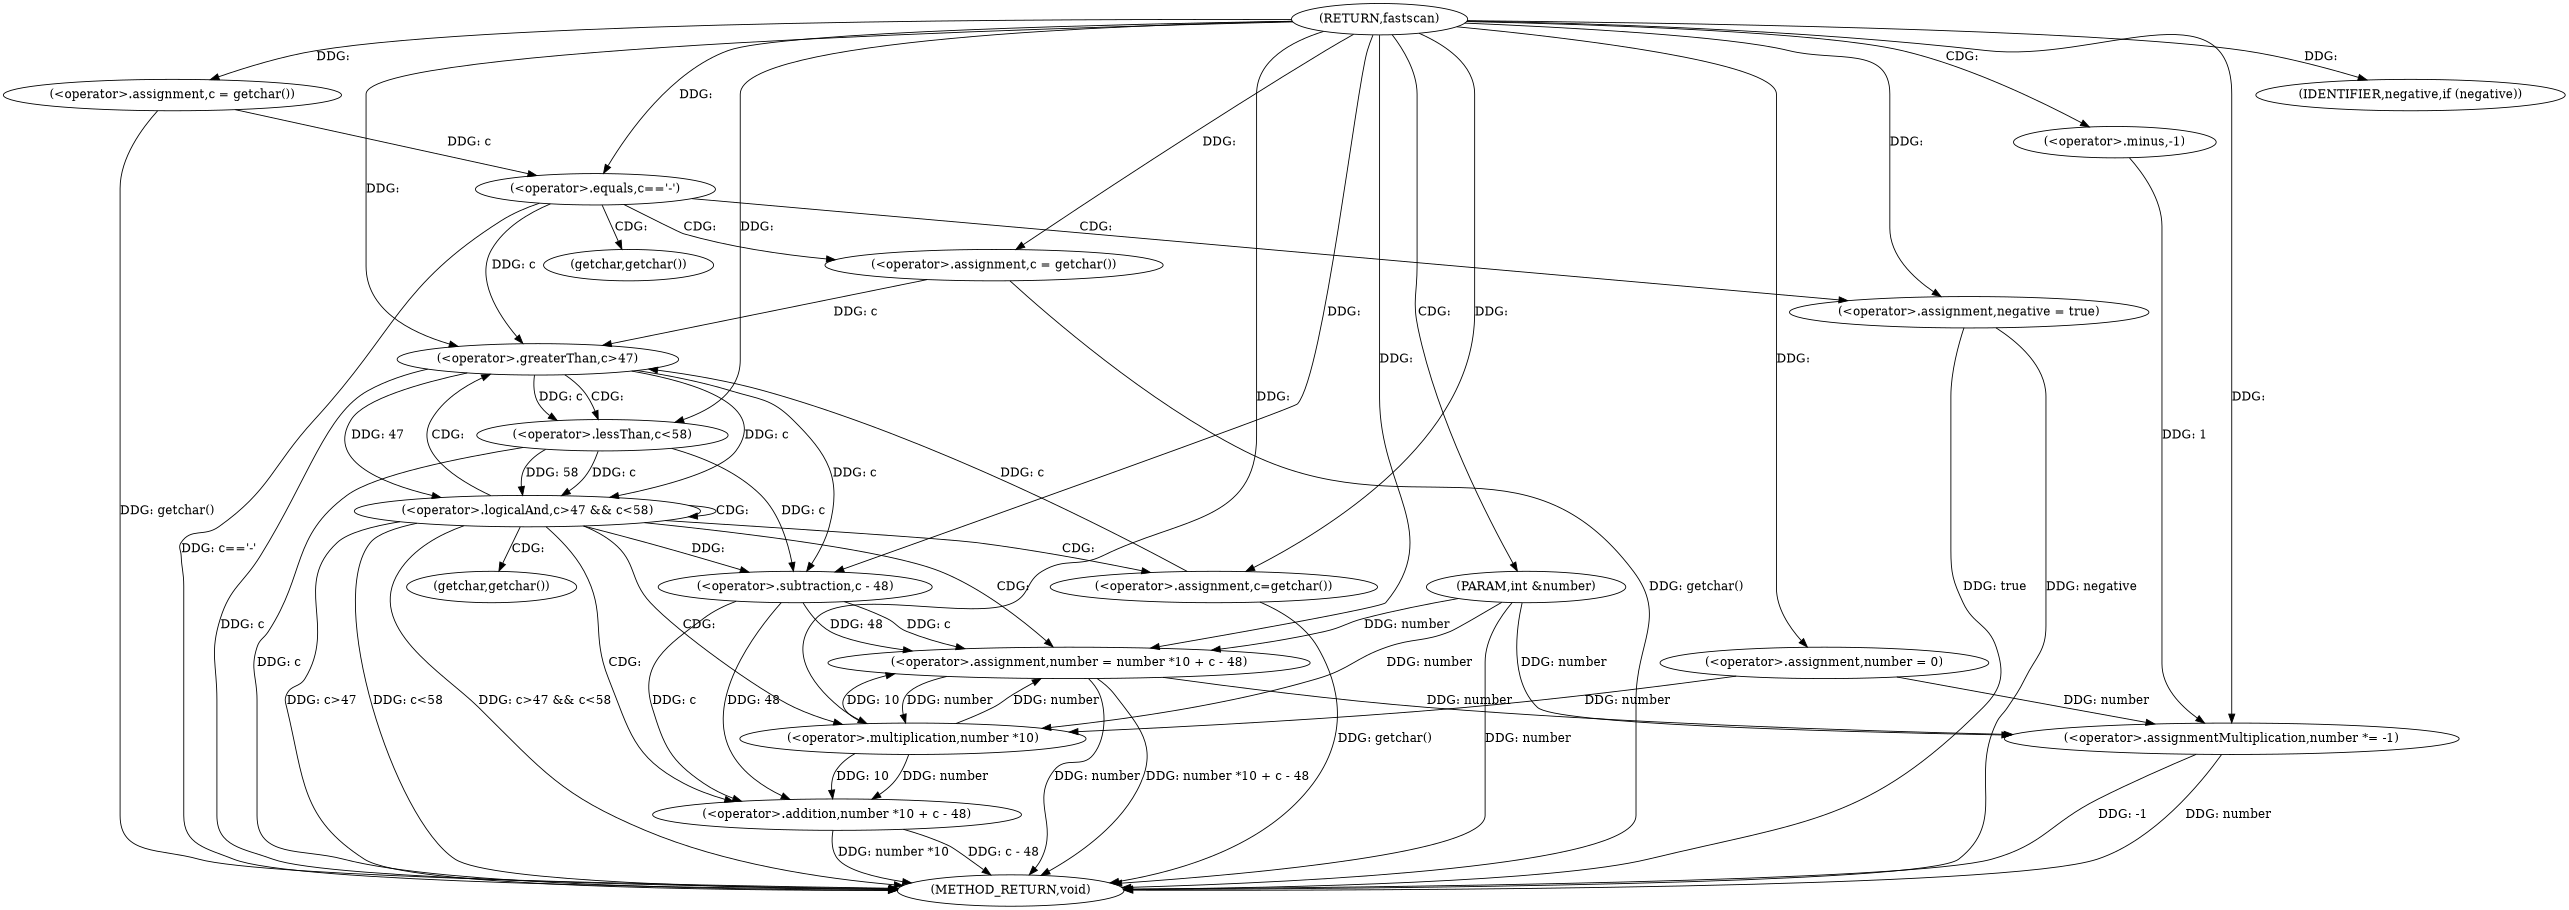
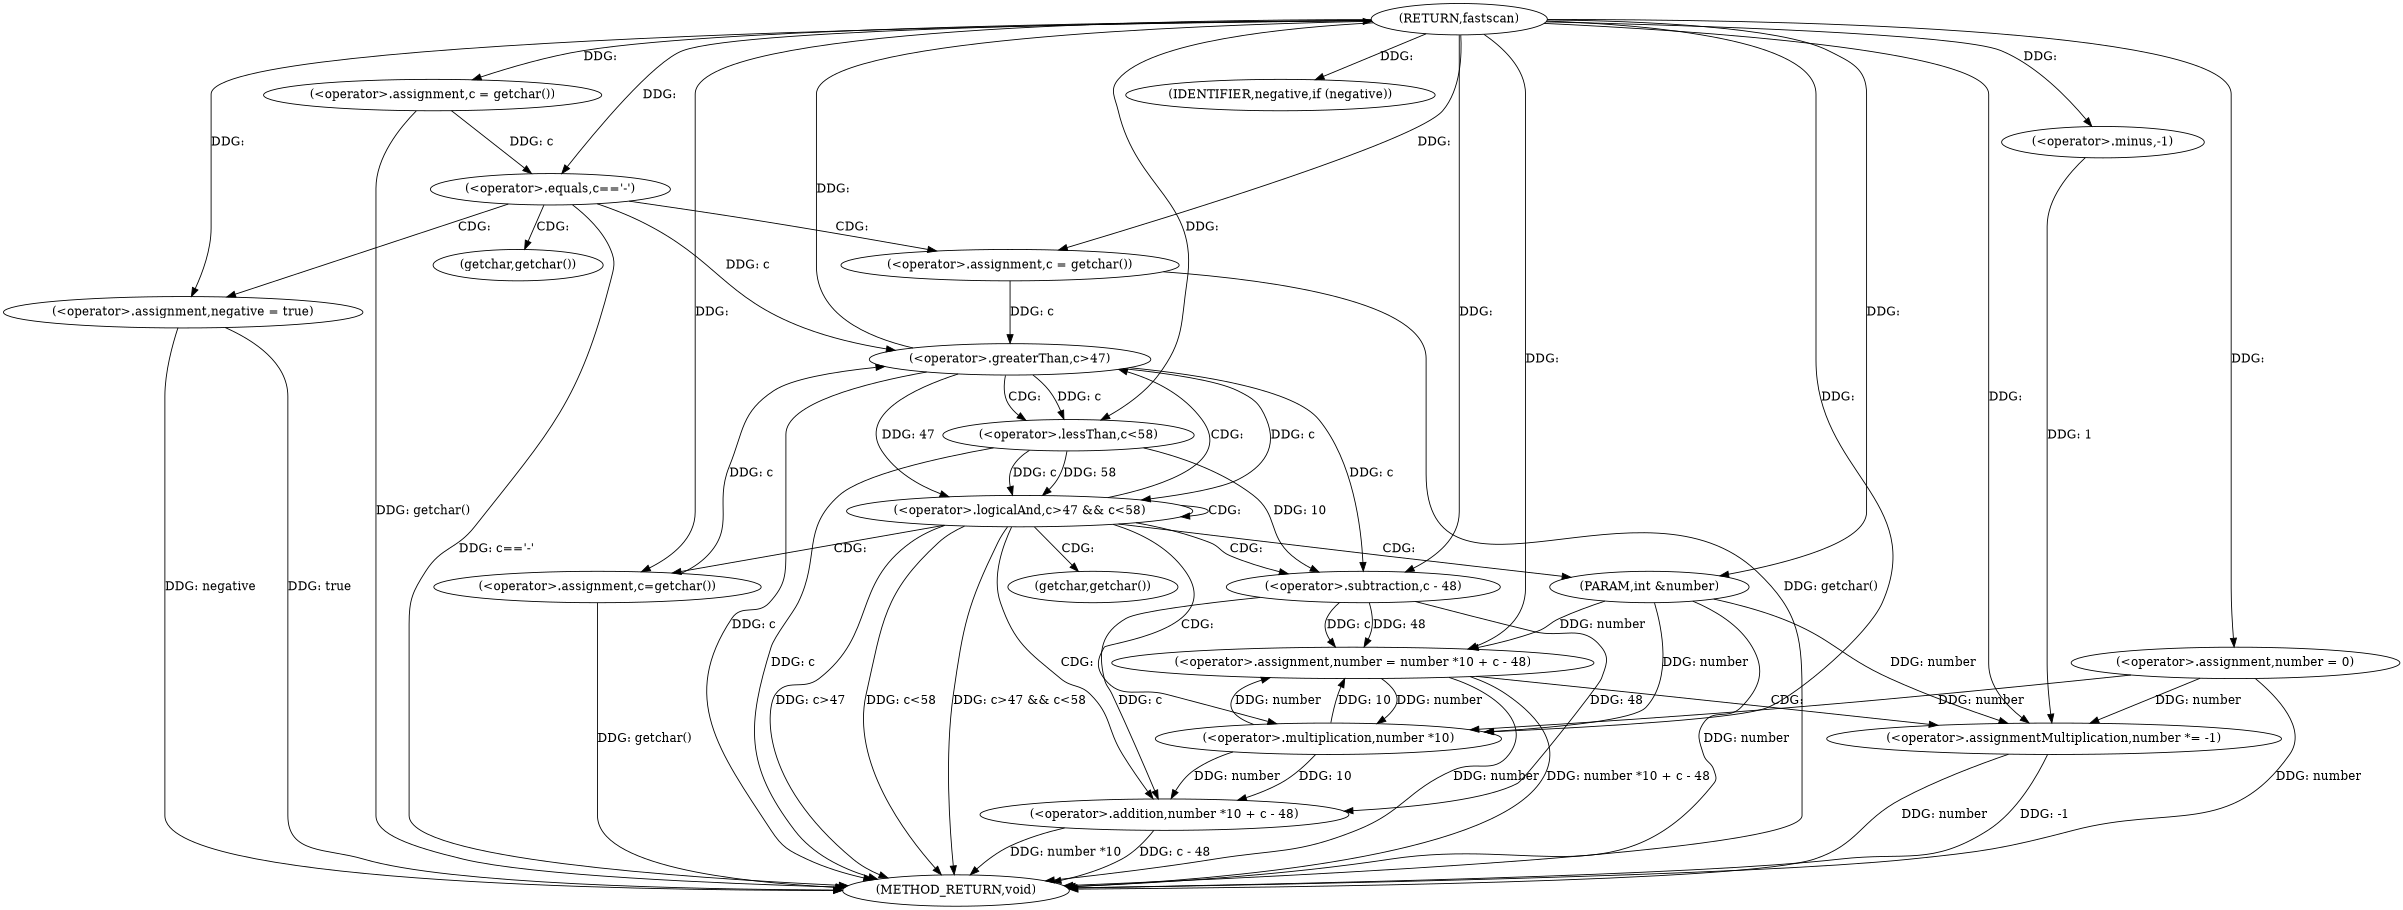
edge "(RETURN,fastscan)" -> "(<operator>.greaterThan,c>47)": reversed
edge "(RETURN,fastscan)" -> "(<operator>.minus,-1)": label "CDG: " -> "DDG: "
edge "(RETURN,fastscan)" -> "(PARAM,int &number)": label "CDG: " -> "DDG: "
edge "(<operator>.lessThan,c<58)" -> "(<operator>.subtraction,c - 48)": label "DDG: c" -> "DDG: 10"
edge "(<operator>.logicalAnd,c>47 && c<58)" -> "(<operator>.subtraction,c - 48)": label "DDG: " -> "CDG: "
edge "(<operator>.logicalAnd,c>47 && c<58)" -> "(<operator>.assignment,number = number *10 + c - 48)": now "(<operator>.logicalAnd,c>47 && c<58)" -> "(PARAM,int &number)"
edge "(<operator>.assignment,number = number *10 + c - 48)" -> "(<operator>.assignmentMultiplication,number *= -1)": label "DDG: number" -> "CDG: "
edge "(<operator>.assignment,number = 0)" -> "(METHOD_RETURN,void)": added, label "DDG: number"
